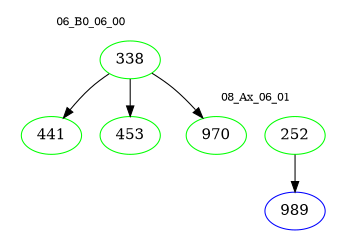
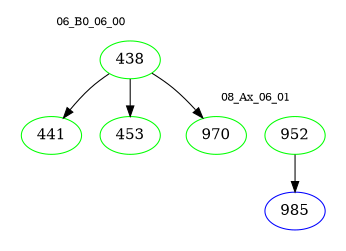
node "338": label "338" -> "438"
node "252": label "252" -> "952"
node "989": label "989" -> "985"
